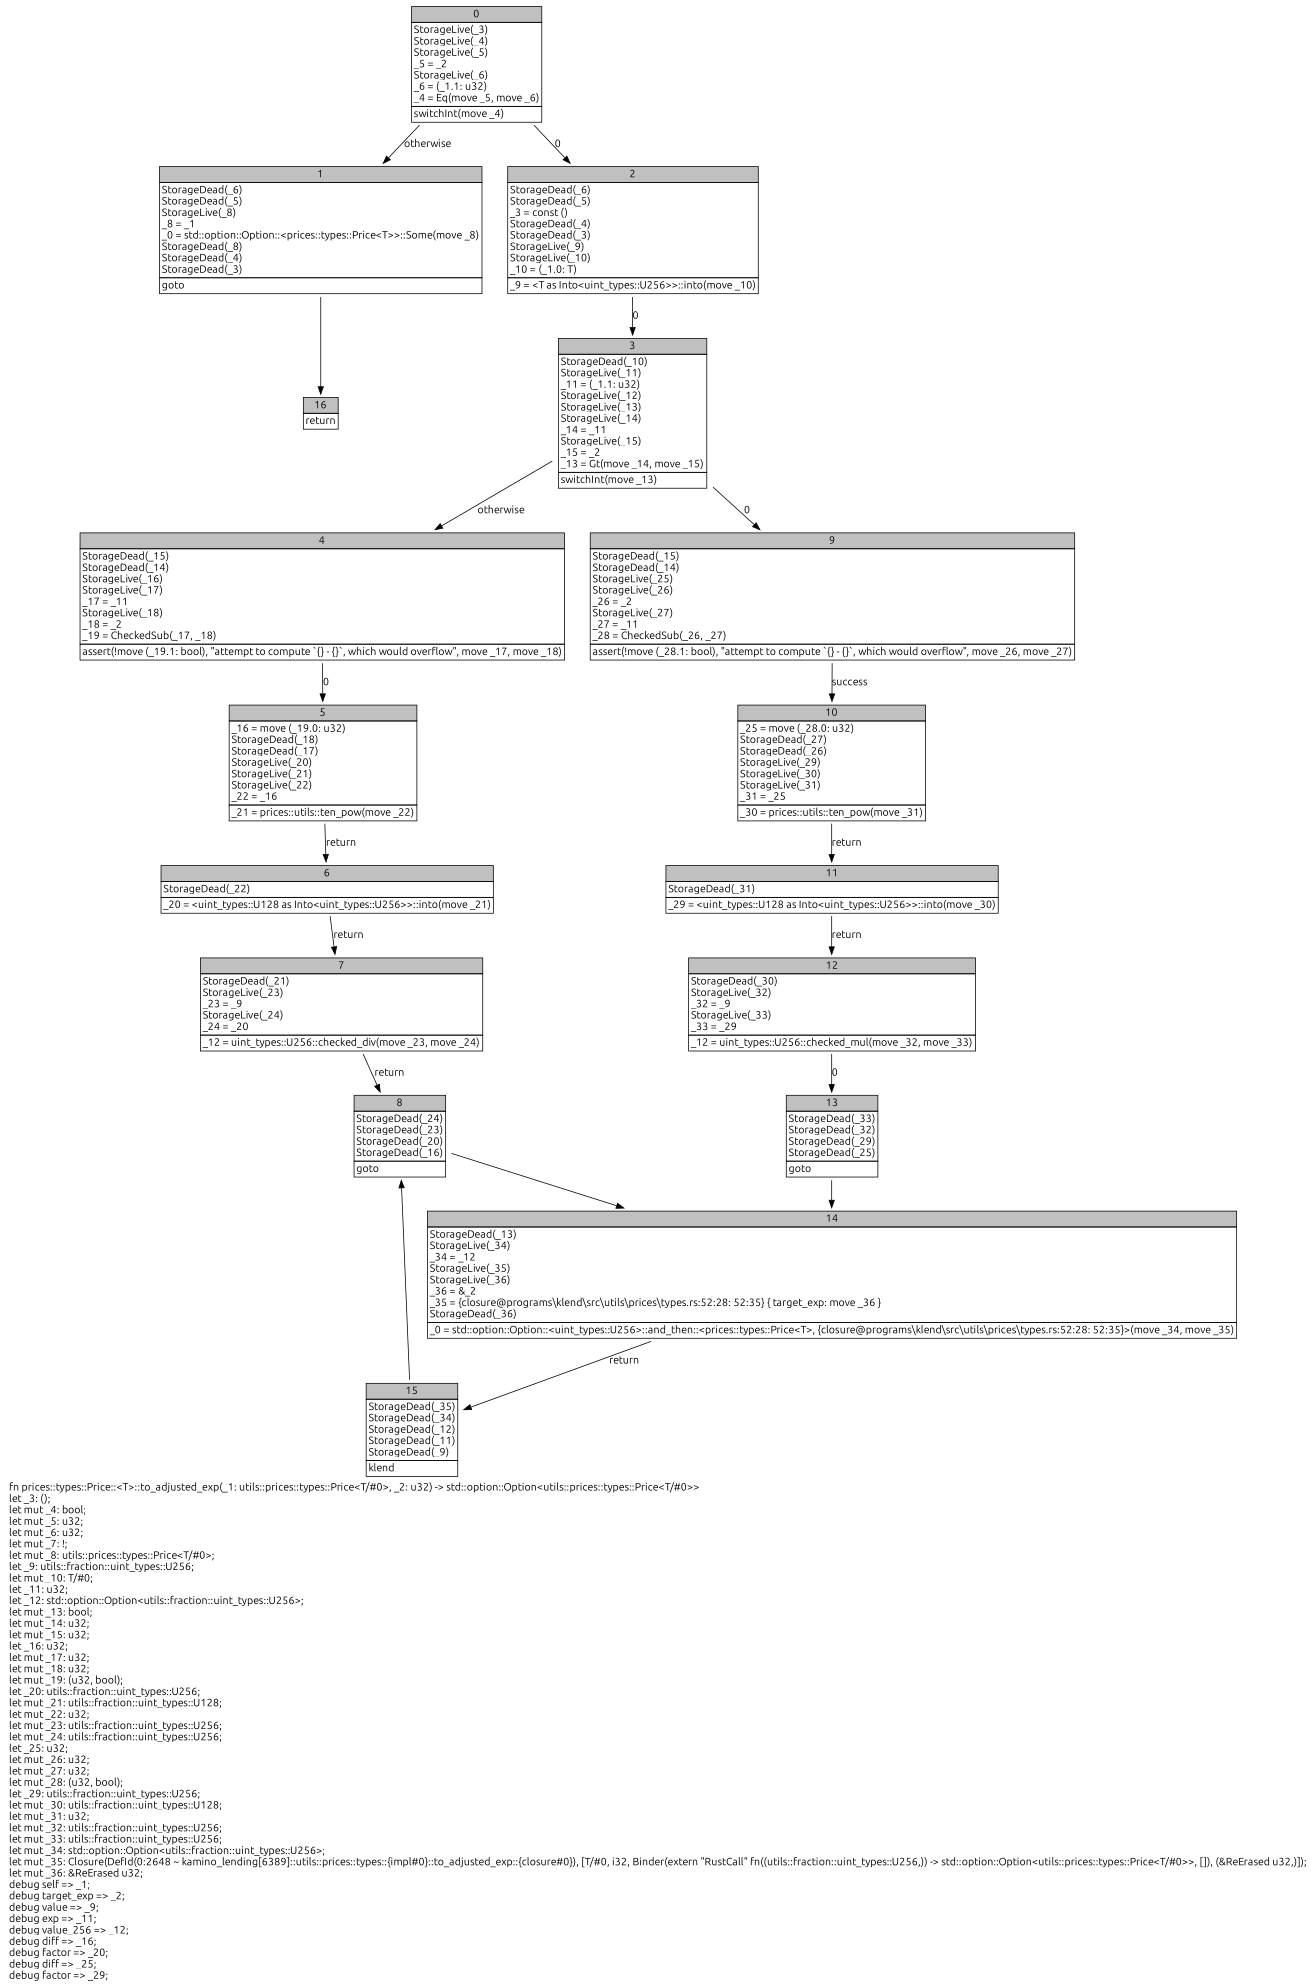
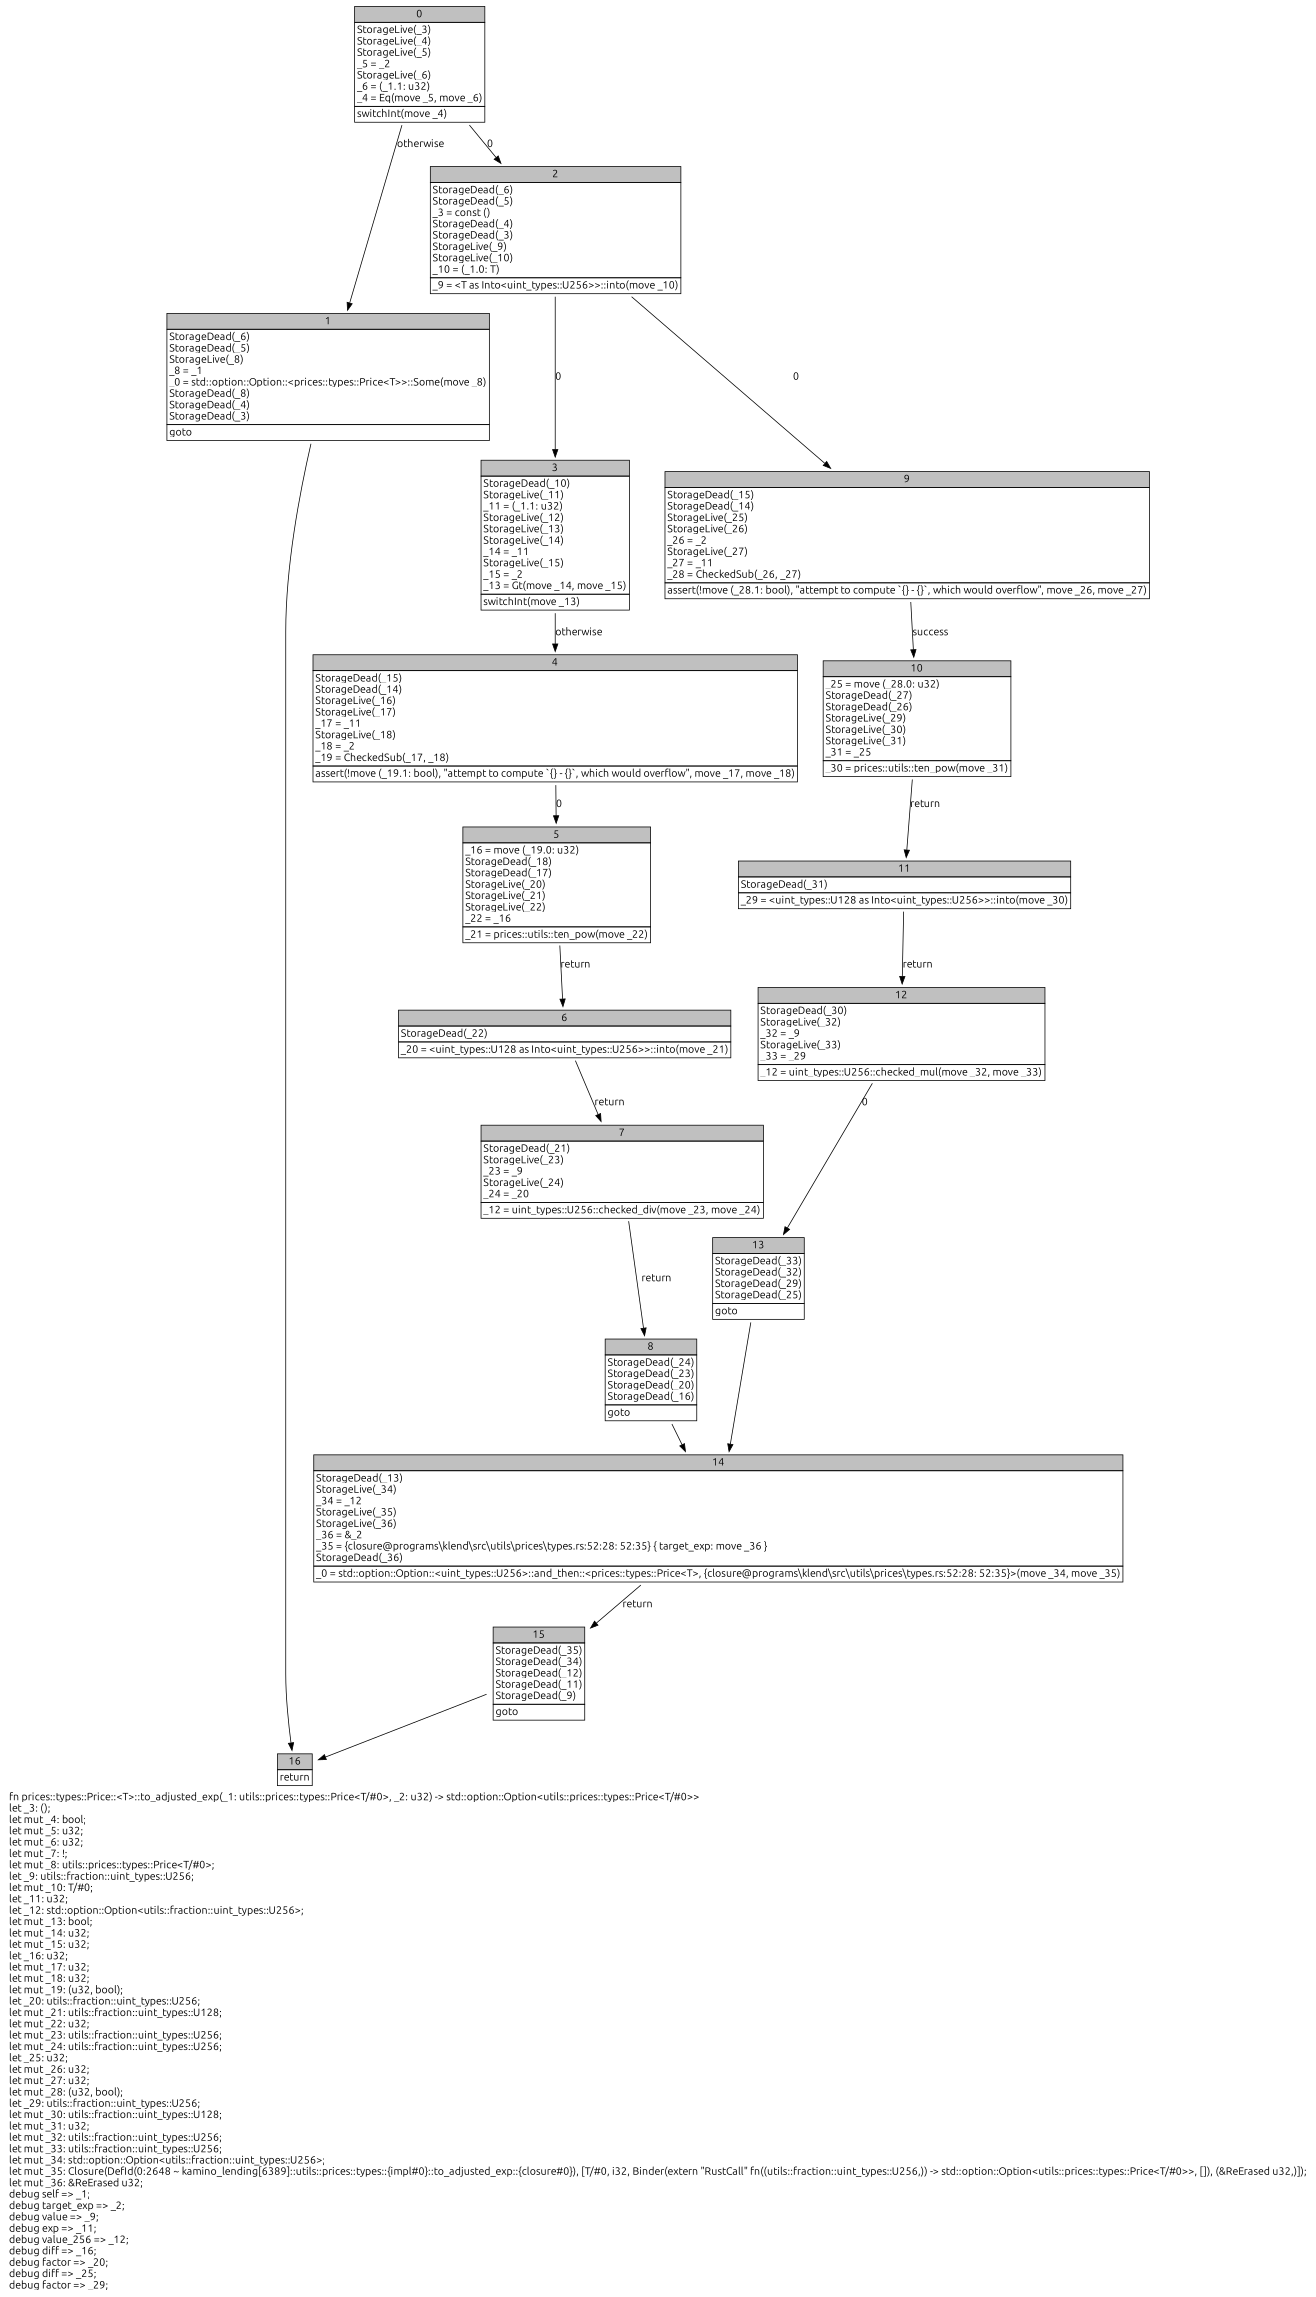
edge "3" -> "9": now "2" -> "9"
edge "15" -> "8": now "15" -> "16"
node "15": text "klend" -> "goto"
